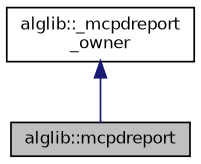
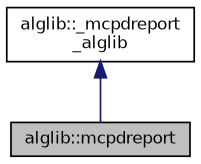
node "alglib::_mcpdreport _owner": label "alglib::_mcpdreport _owner" -> "alglib::_mcpdreport _alglib"
